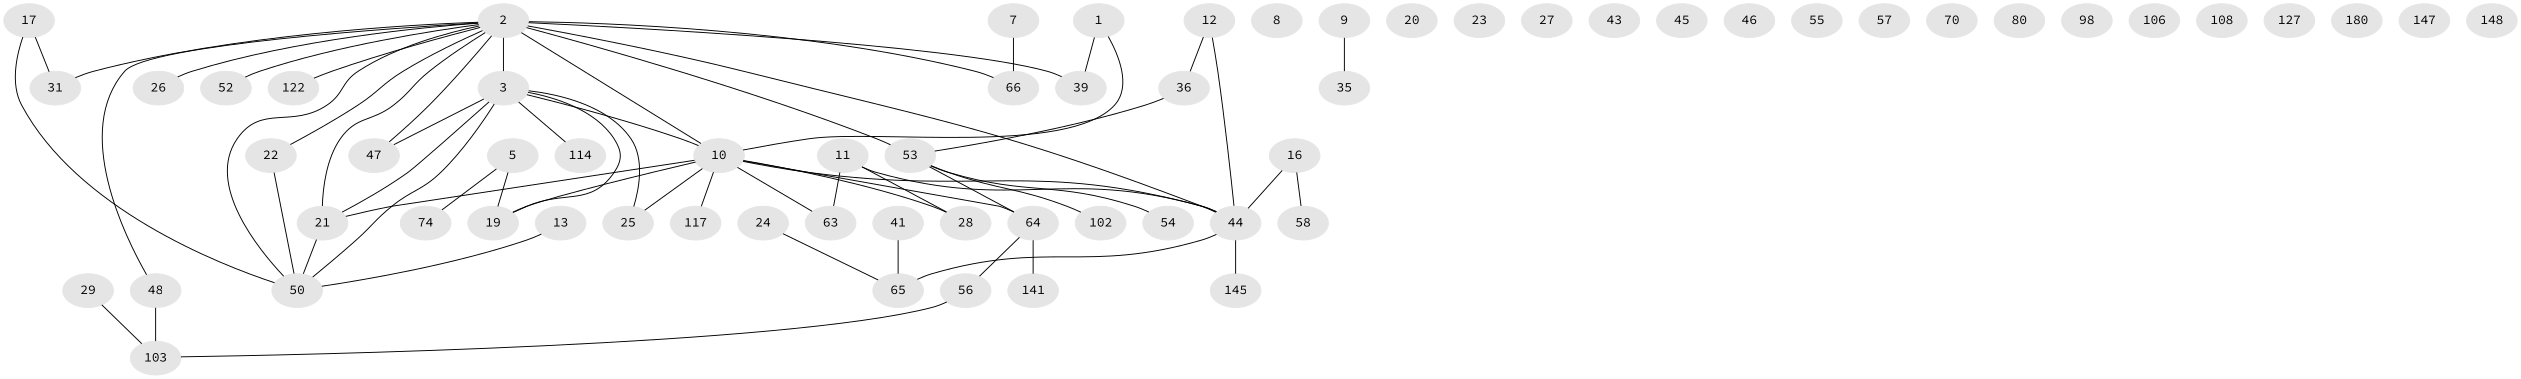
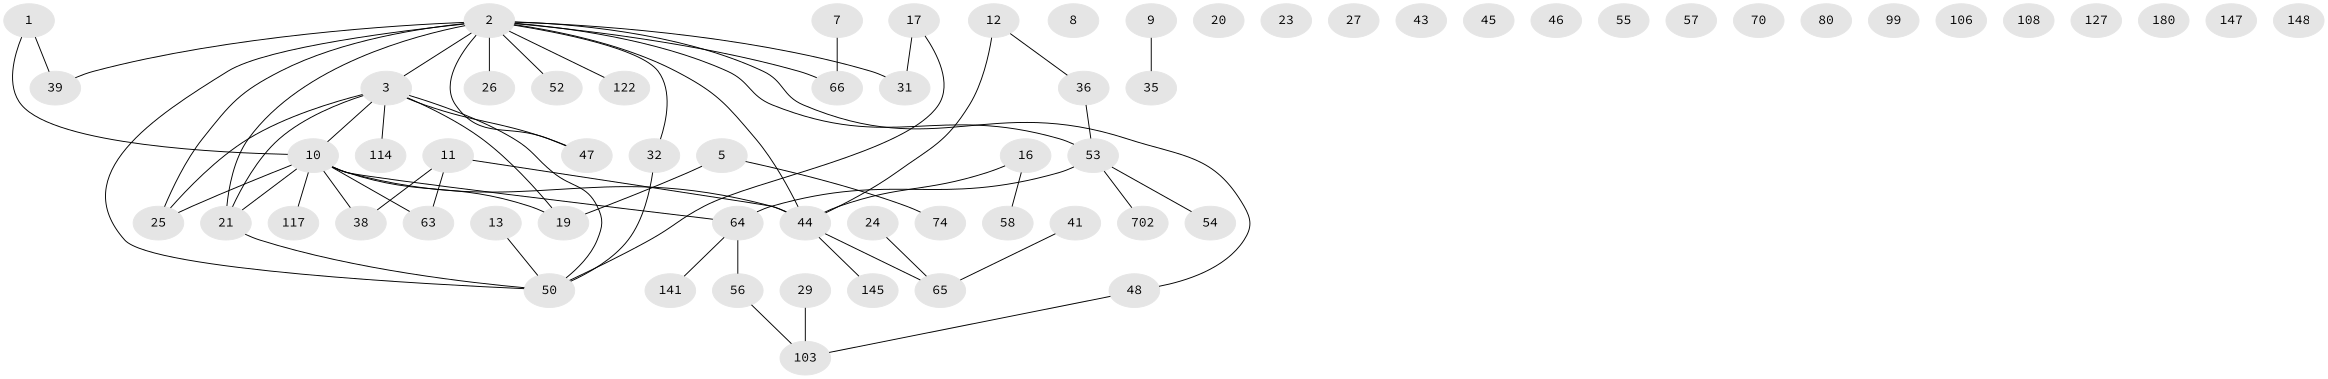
node "98": label "98" -> "99"
edge "2" -- "10": now "2" -- "25"
node "22": label "22" -> "32"
node "28": label "28" -> "38"
node "102": label "102" -> "702"
